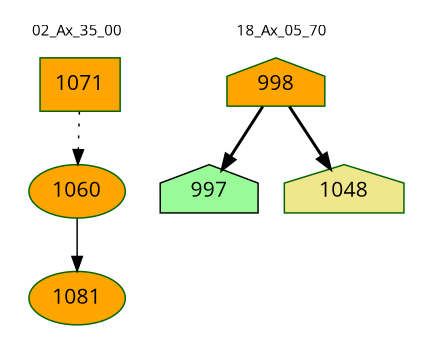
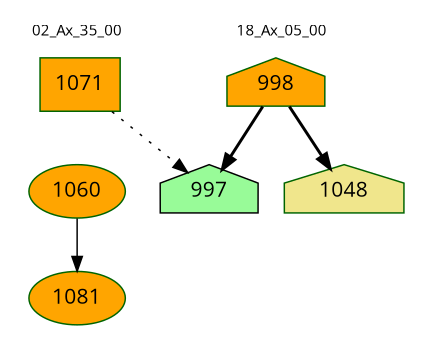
cluster "18_Ax_05_70": label "18_Ax_05_70" -> "18_Ax_05_00"
edge "1071" -> "1060": now "1071" -> "997"
